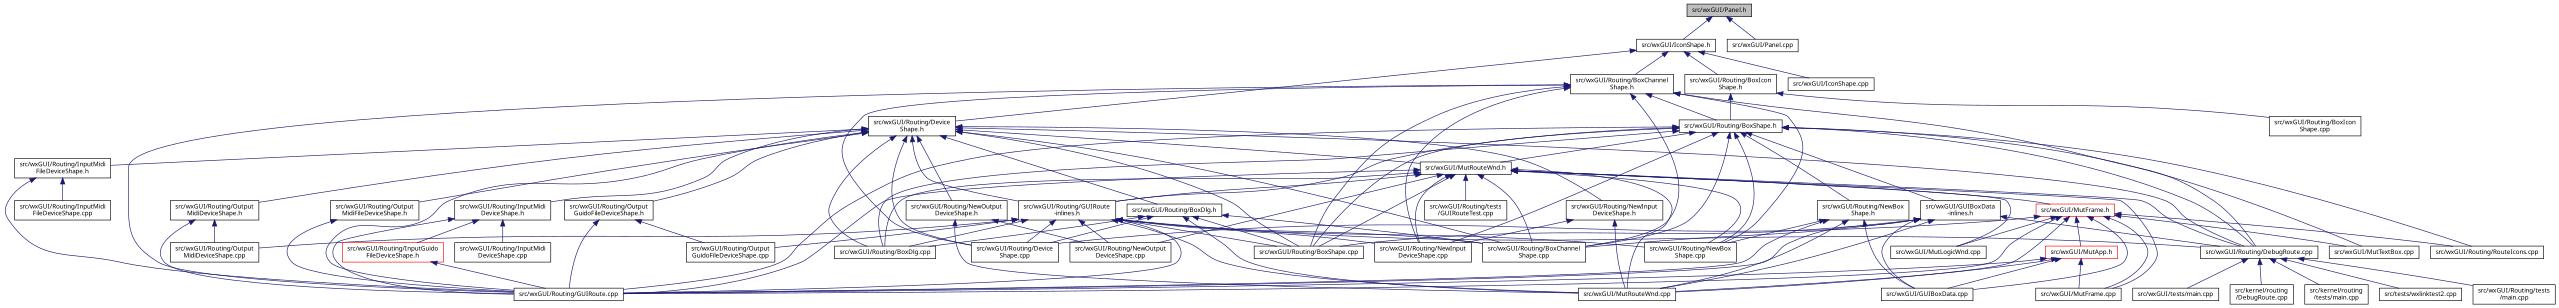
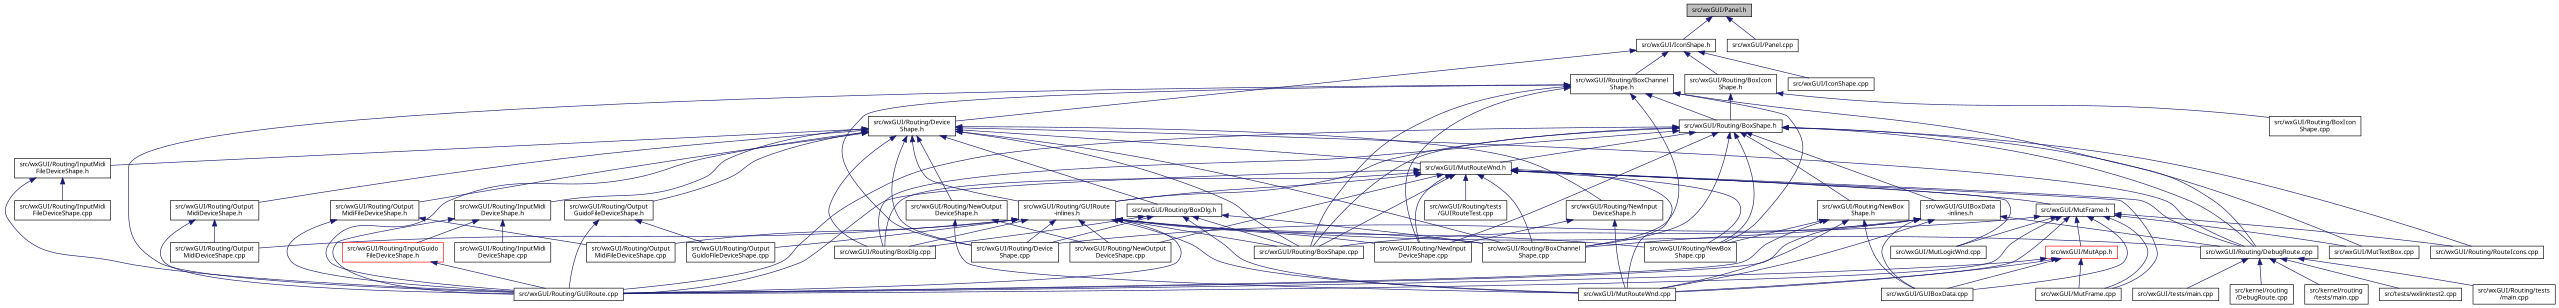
node "src/wxGUI/MutFrame.h": color red -> black
node "src/wxGUI/Routing/Output MidiFileDeviceShape.cpp": added
